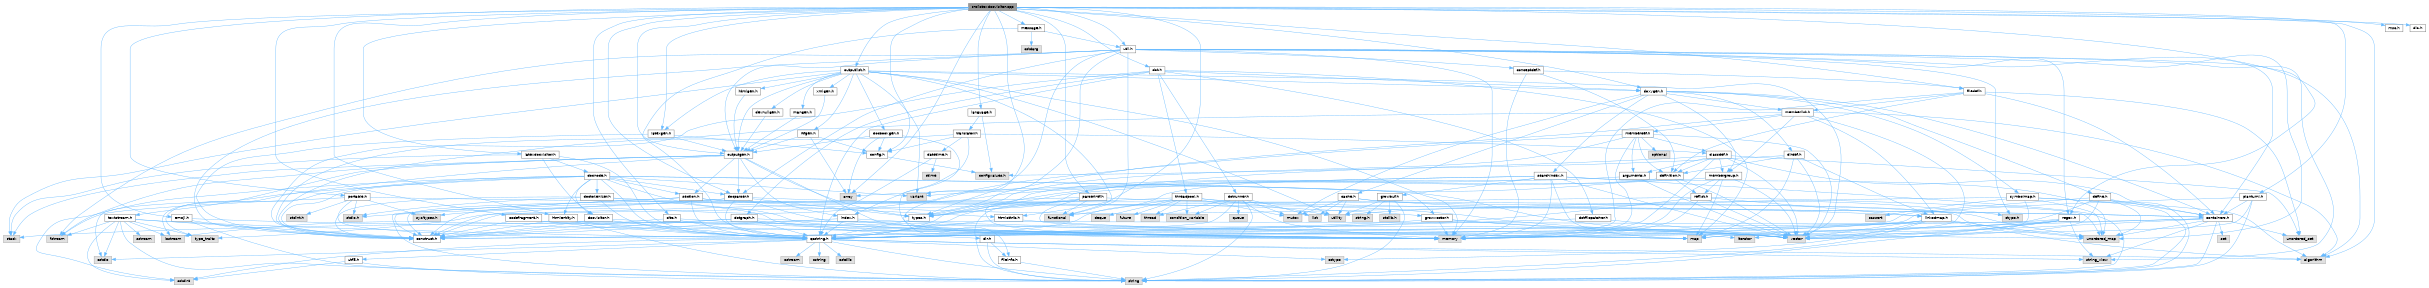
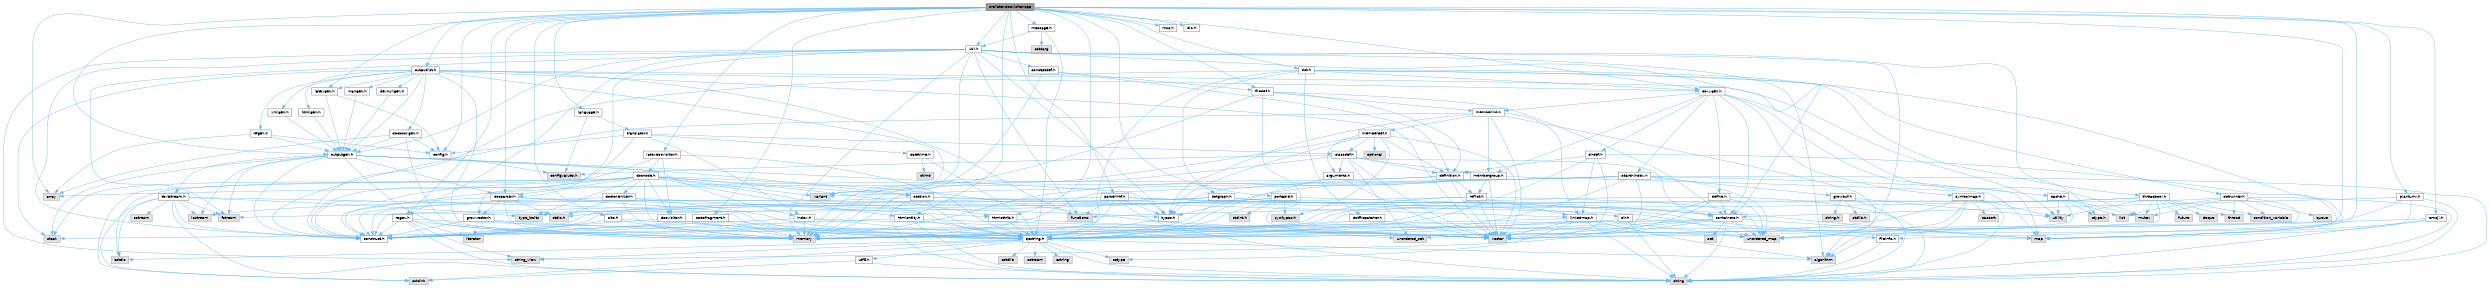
edge "latexgen.h" -> "construct.h": now "outputgen.h" -> "construct.h"
edge "docnode.h" -> "htmlattrib.h": added
edge "dir.h" -> "memory": added
